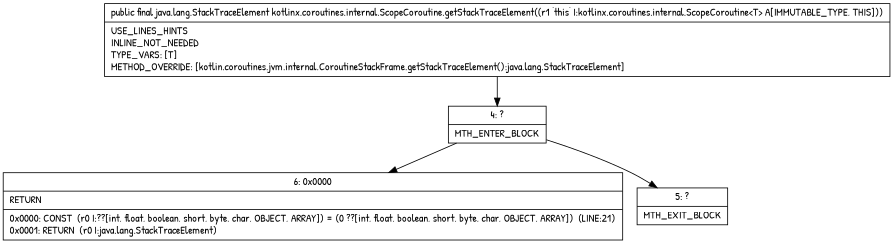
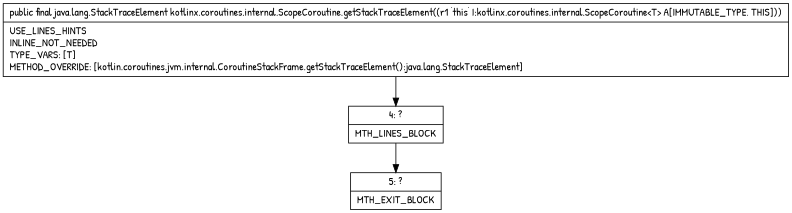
node "4: ?": text "MTH_ENTER_BLOCK" -> "MTH_LINES_BLOCK"
node "6: 0x0000": removed
